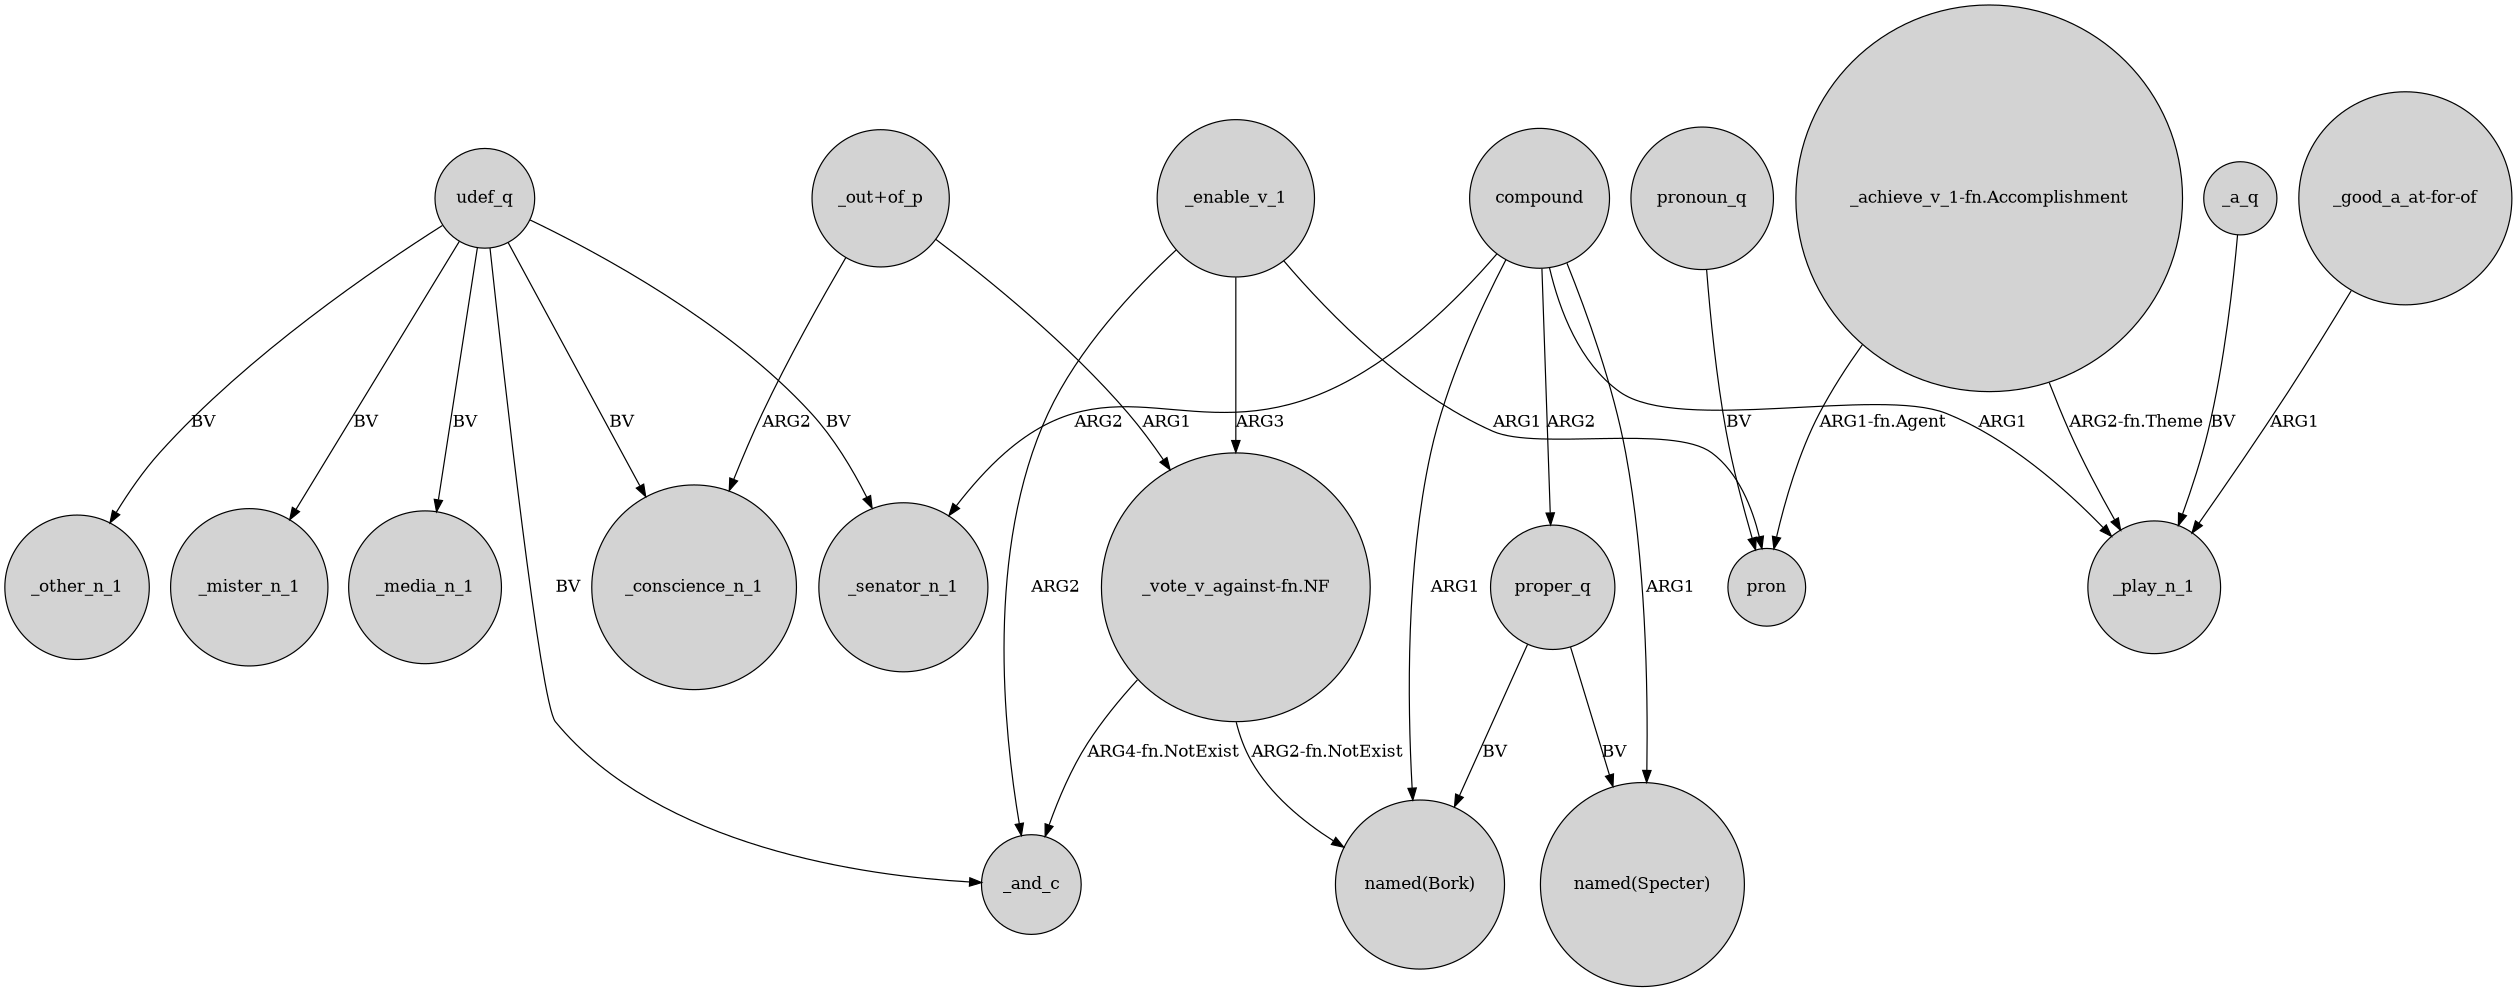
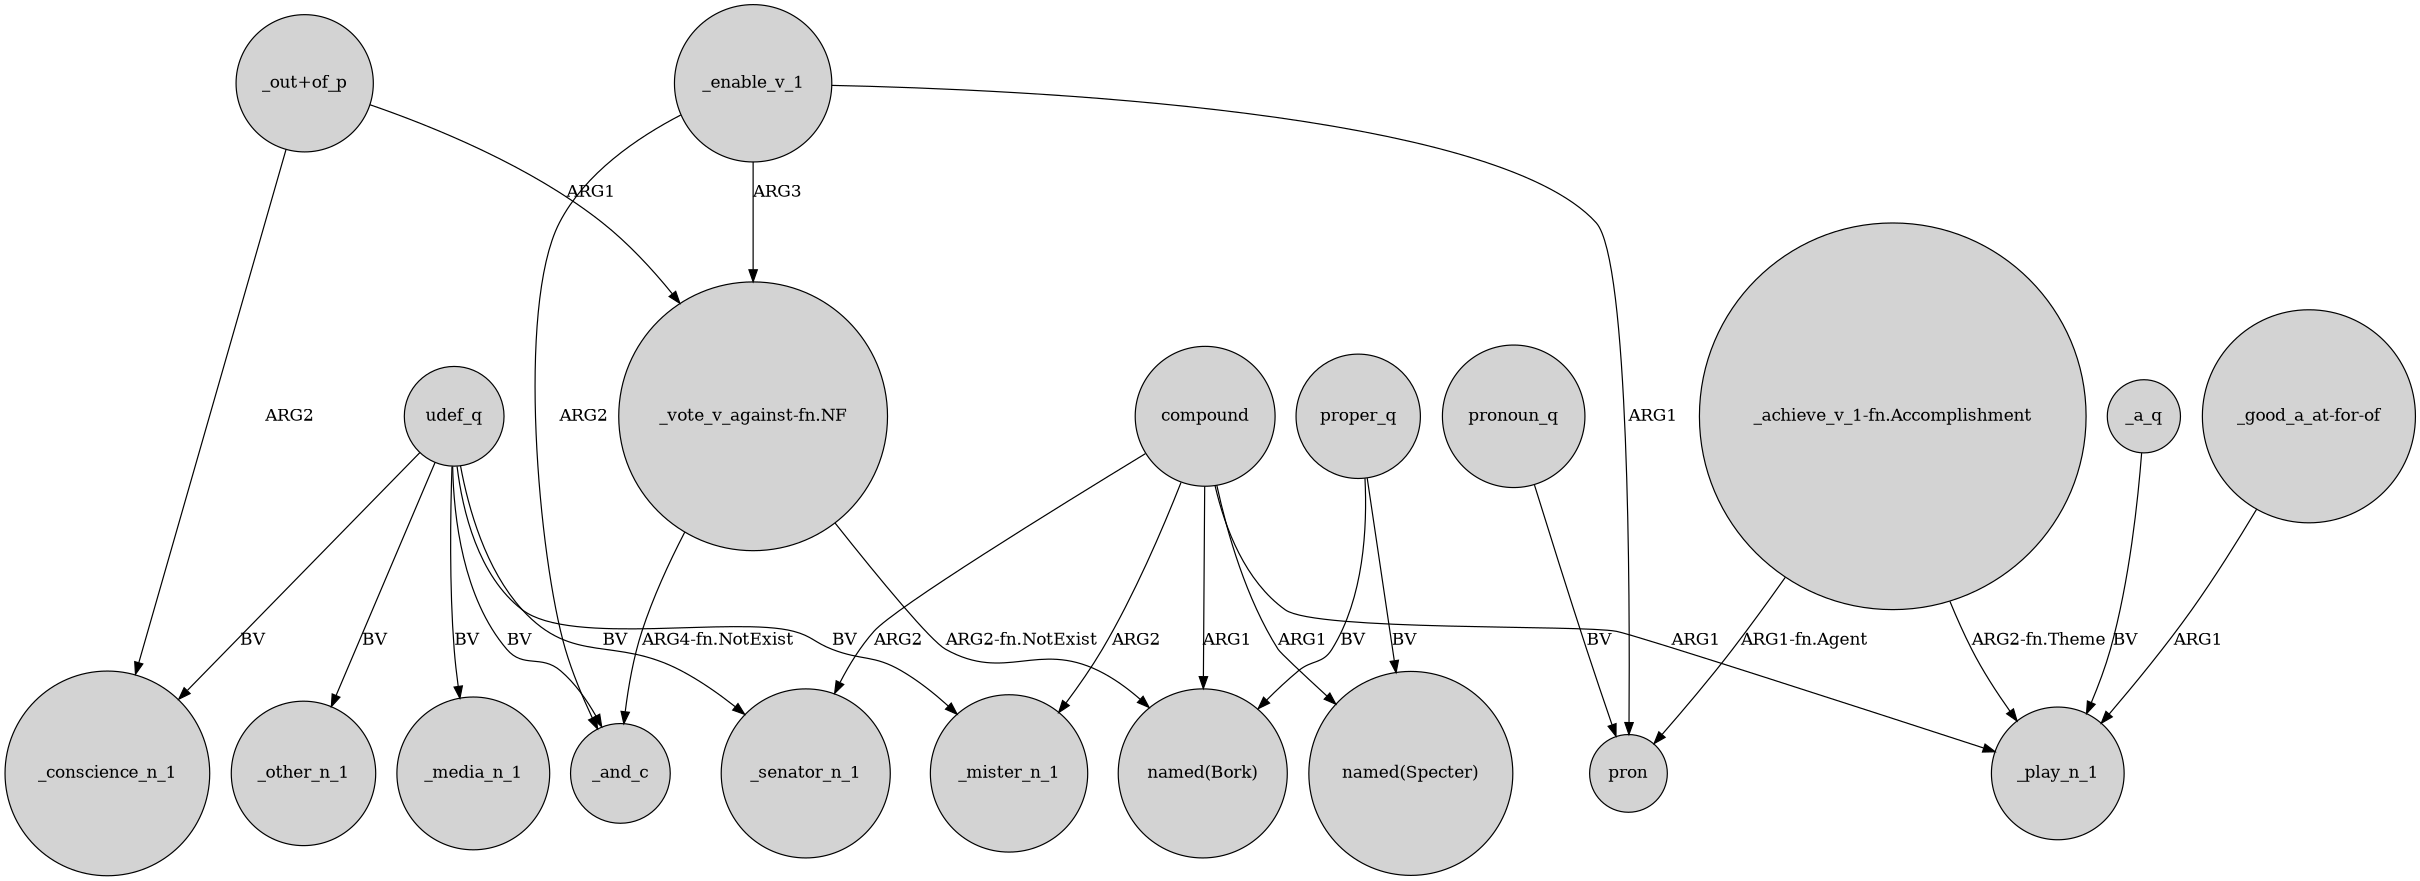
edge "compound" -> "proper_q": now "compound" -> "_mister_n_1"
